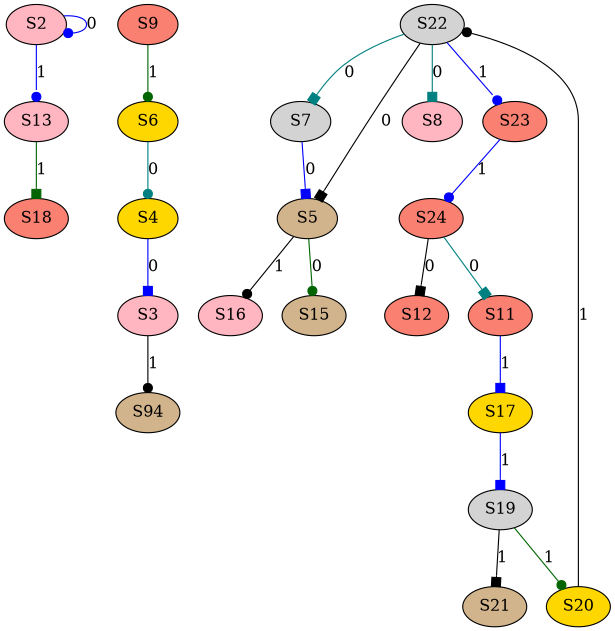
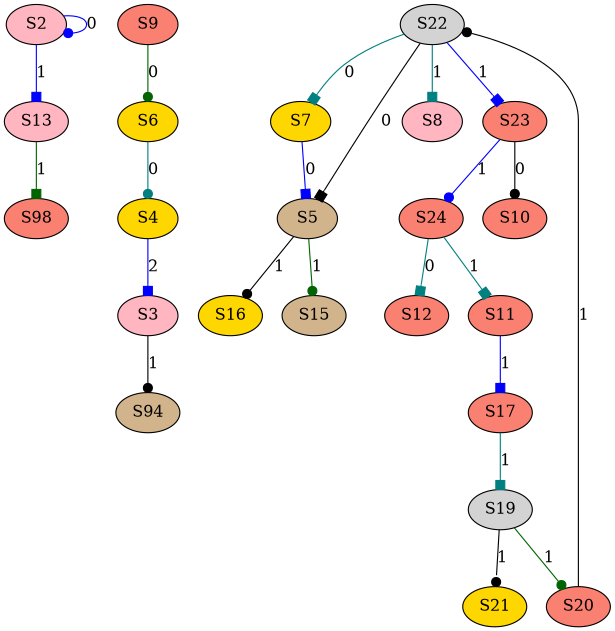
edge "S2" -> "S13": arrowhead dot -> box
edge "S22" -> "S23": arrowhead dot -> box
edge "S9" -> "S6": label "1" -> "0"
edge "S22" -> "S8": label "0" -> "1"
node "S7": fillcolor lightgrey -> gold
node "S18": label "S18" -> "S98"
node "S10": added
edge "S24" -> "S12": color black -> teal
edge "S4" -> "S3": label "0" -> "2"
edge "S5" -> "S15": label "0" -> "1"
edge "S24" -> "S11": label "0" -> "1"
node "S16": fillcolor lightpink -> gold
node "S17": fillcolor gold -> salmon
edge "S17" -> "S19": color blue -> teal
edge "S19" -> "S21": arrowhead box -> dot
node "S21": fillcolor tan -> gold
node "S20": fillcolor gold -> salmon
